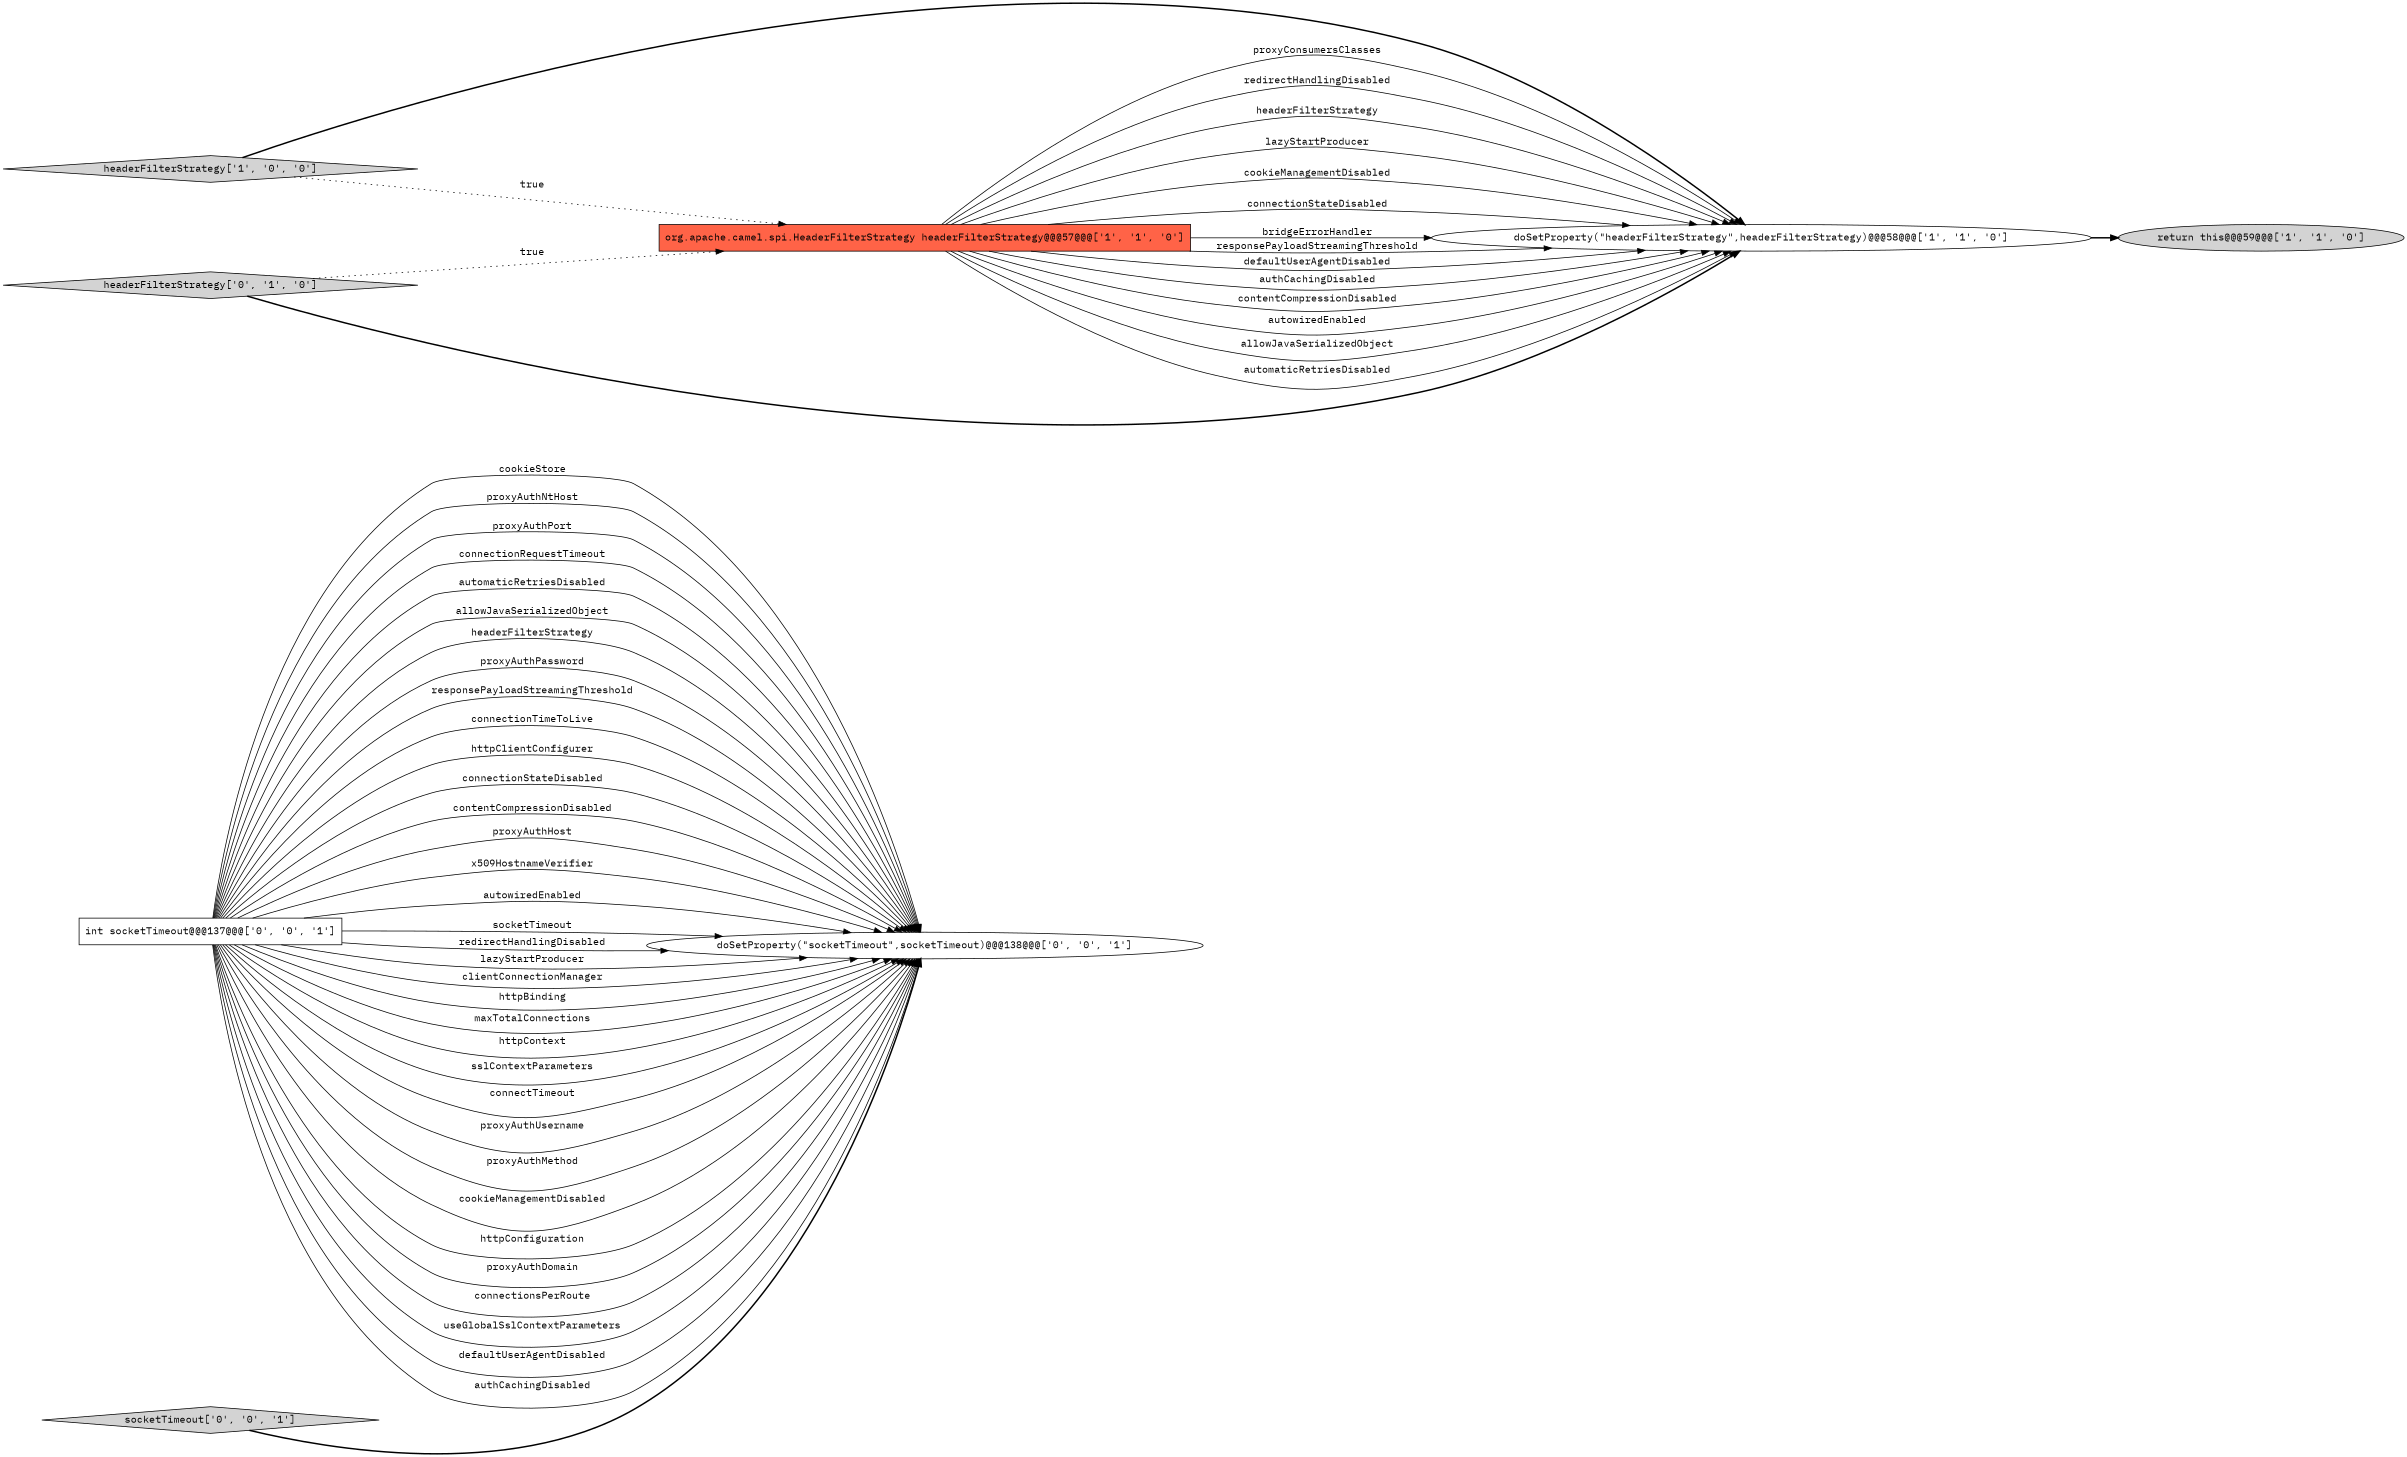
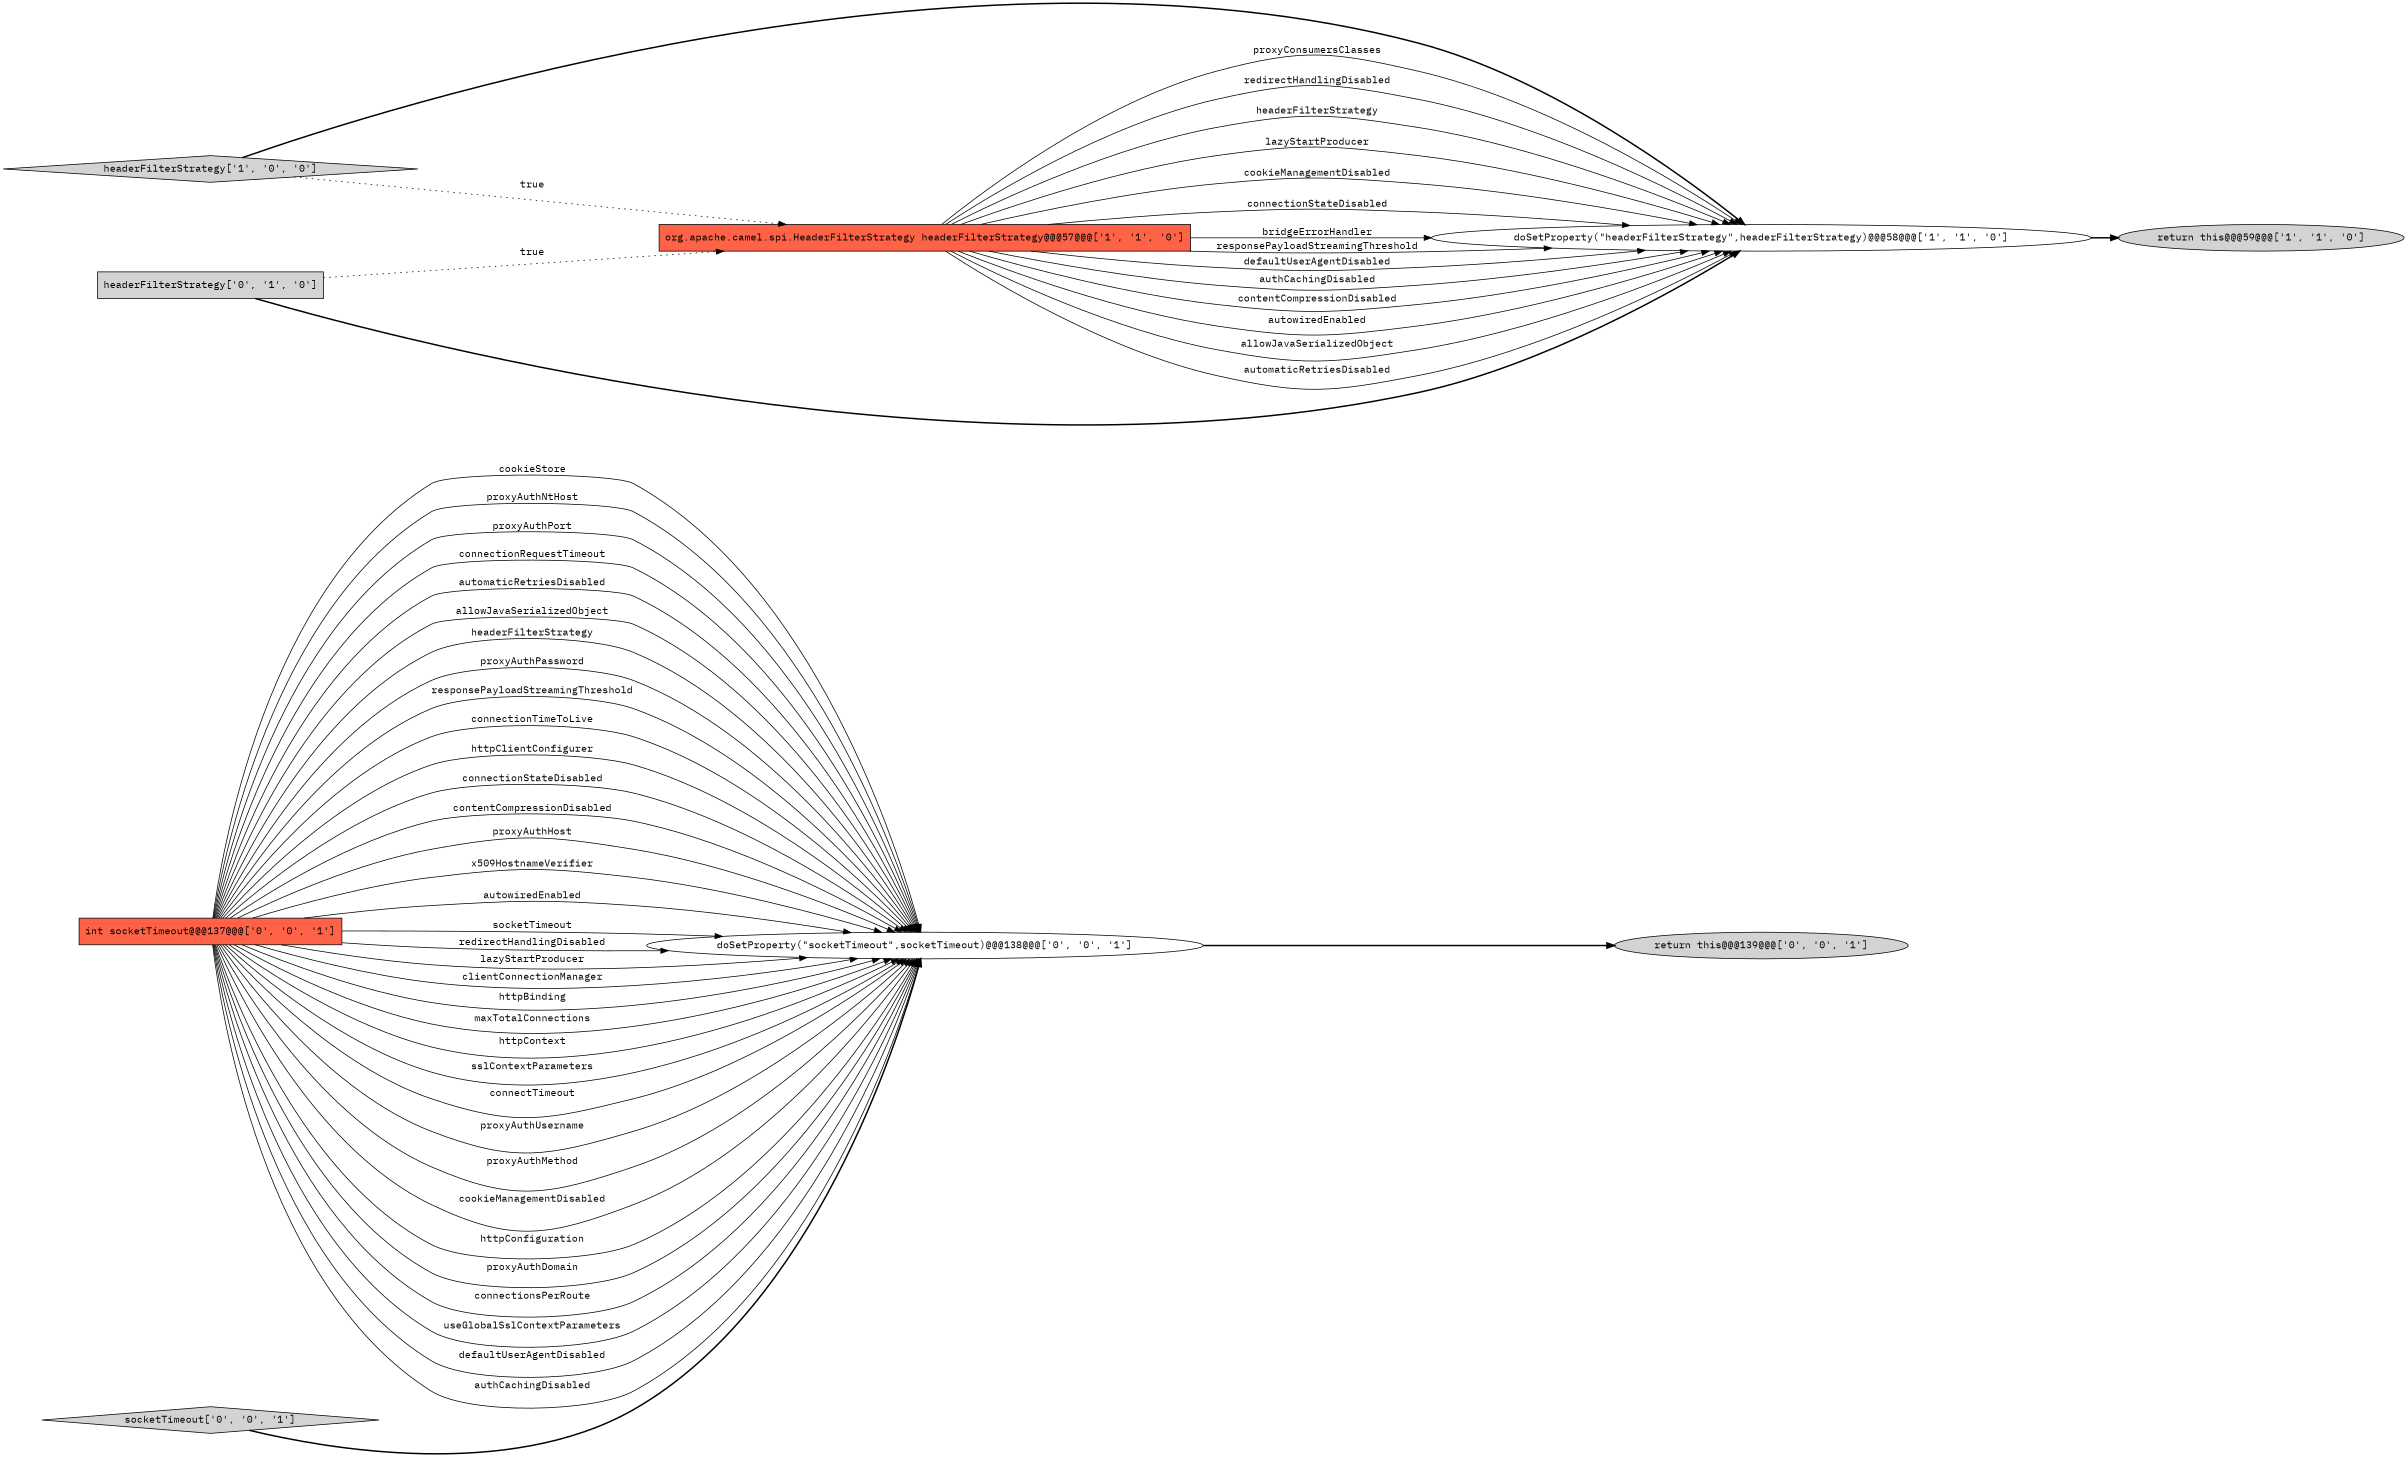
node "headerFilterStrategy['0', '1', '0']": shape diamond -> box
node "int socketTimeout@@@137@@@['0', '0', '1']": fillcolor white -> tomato
node "return this@@@139@@@['0', '0', '1']": added
